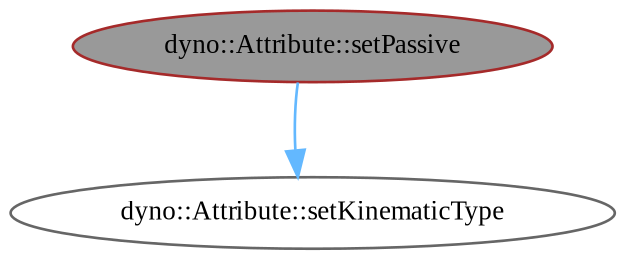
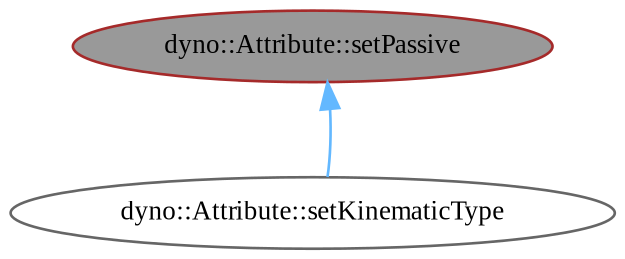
edge "dyno::Attribute::setPassive" -> "dyno::Attribute::setKinematicType": reversed
